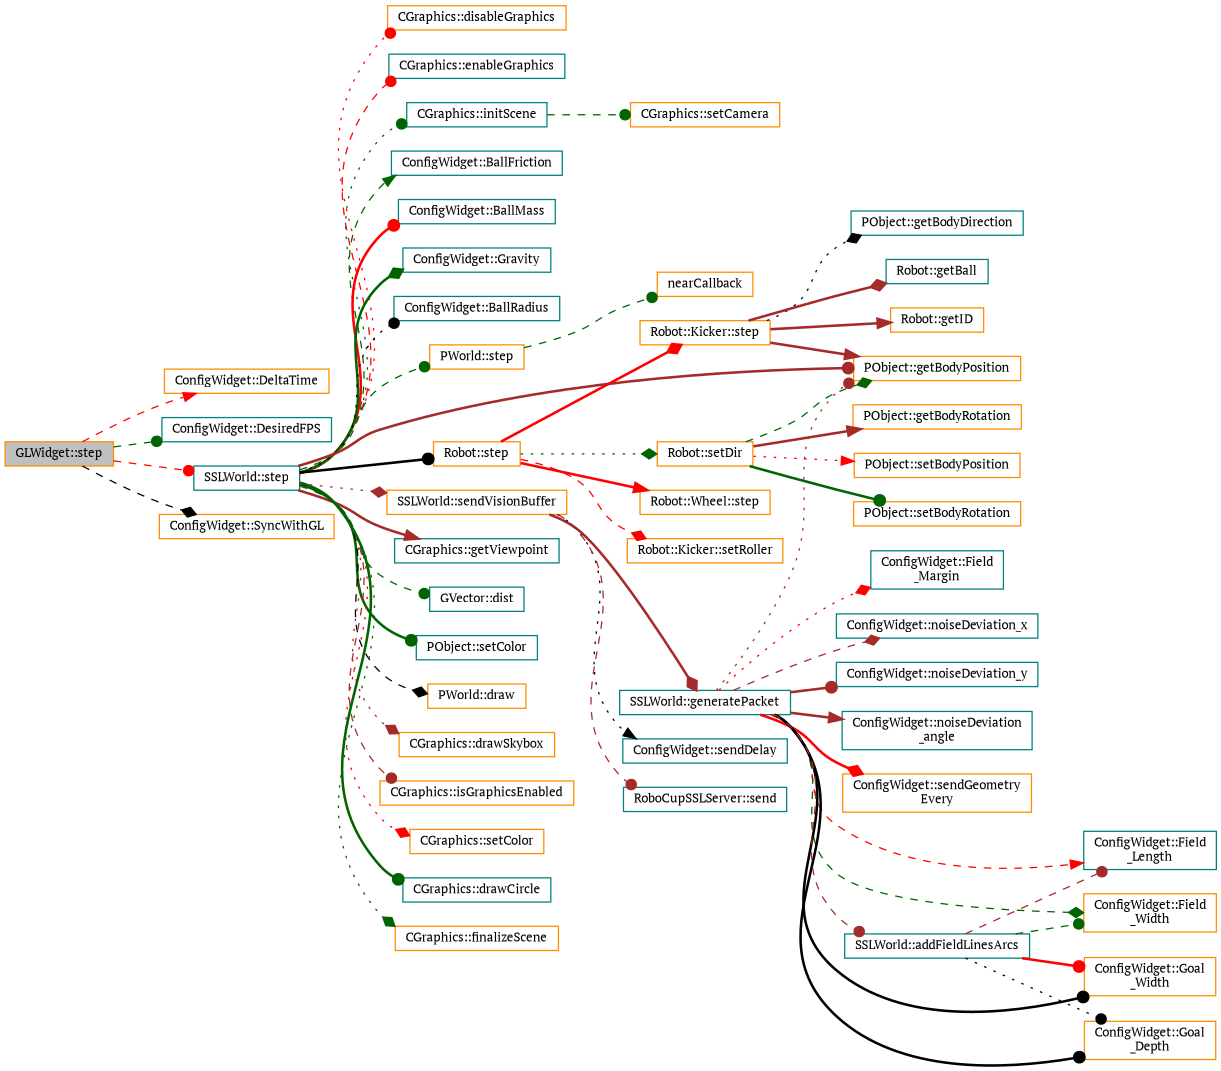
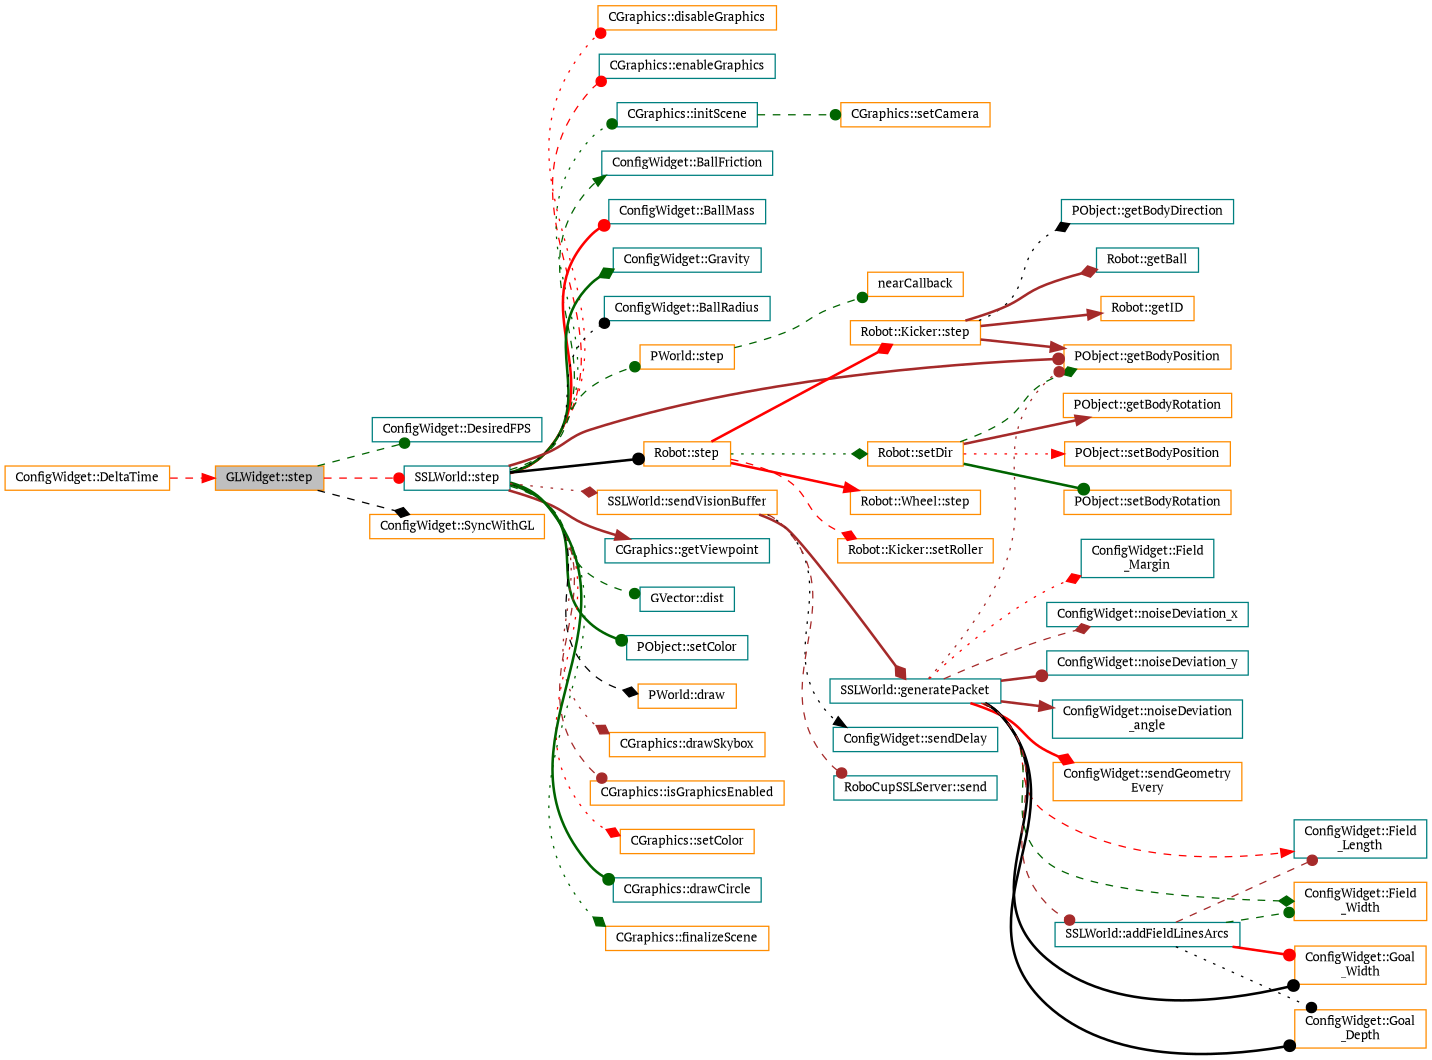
edge "GLWidget::step" -> "ConfigWidget::DeltaTime": reversed
